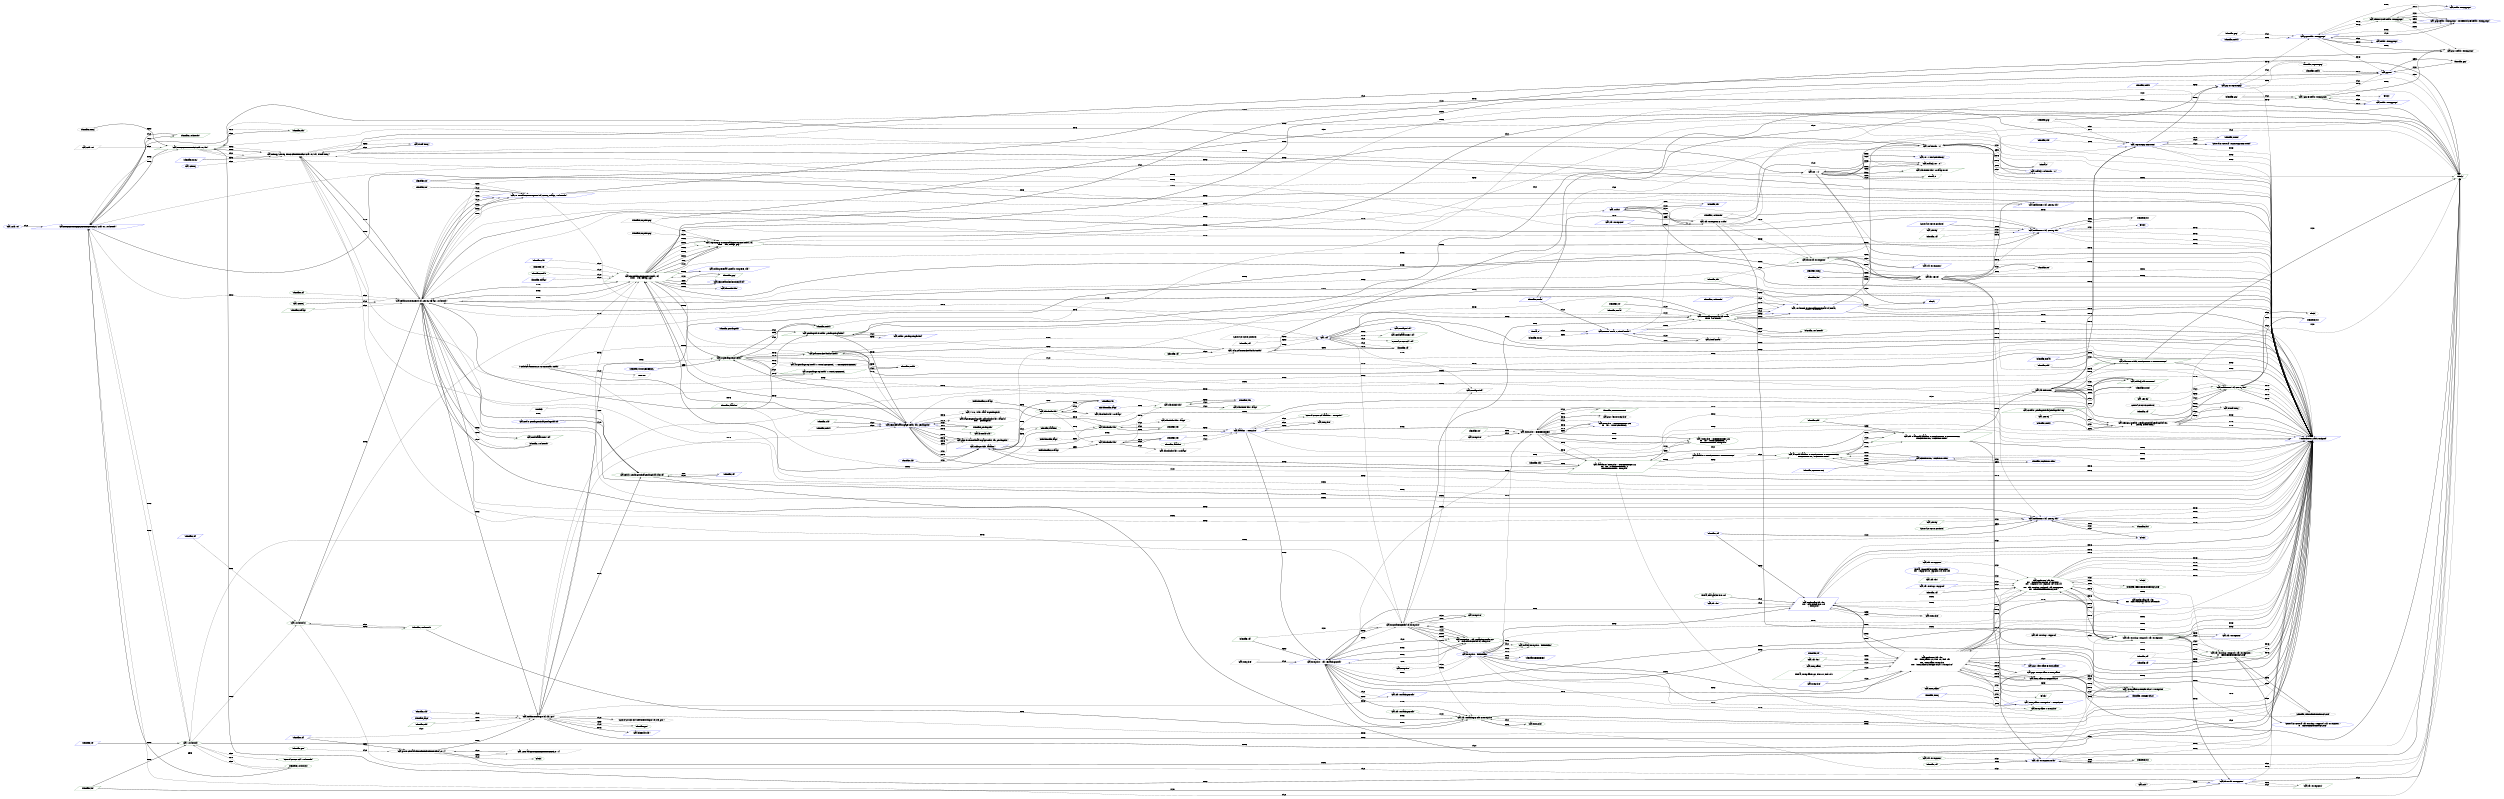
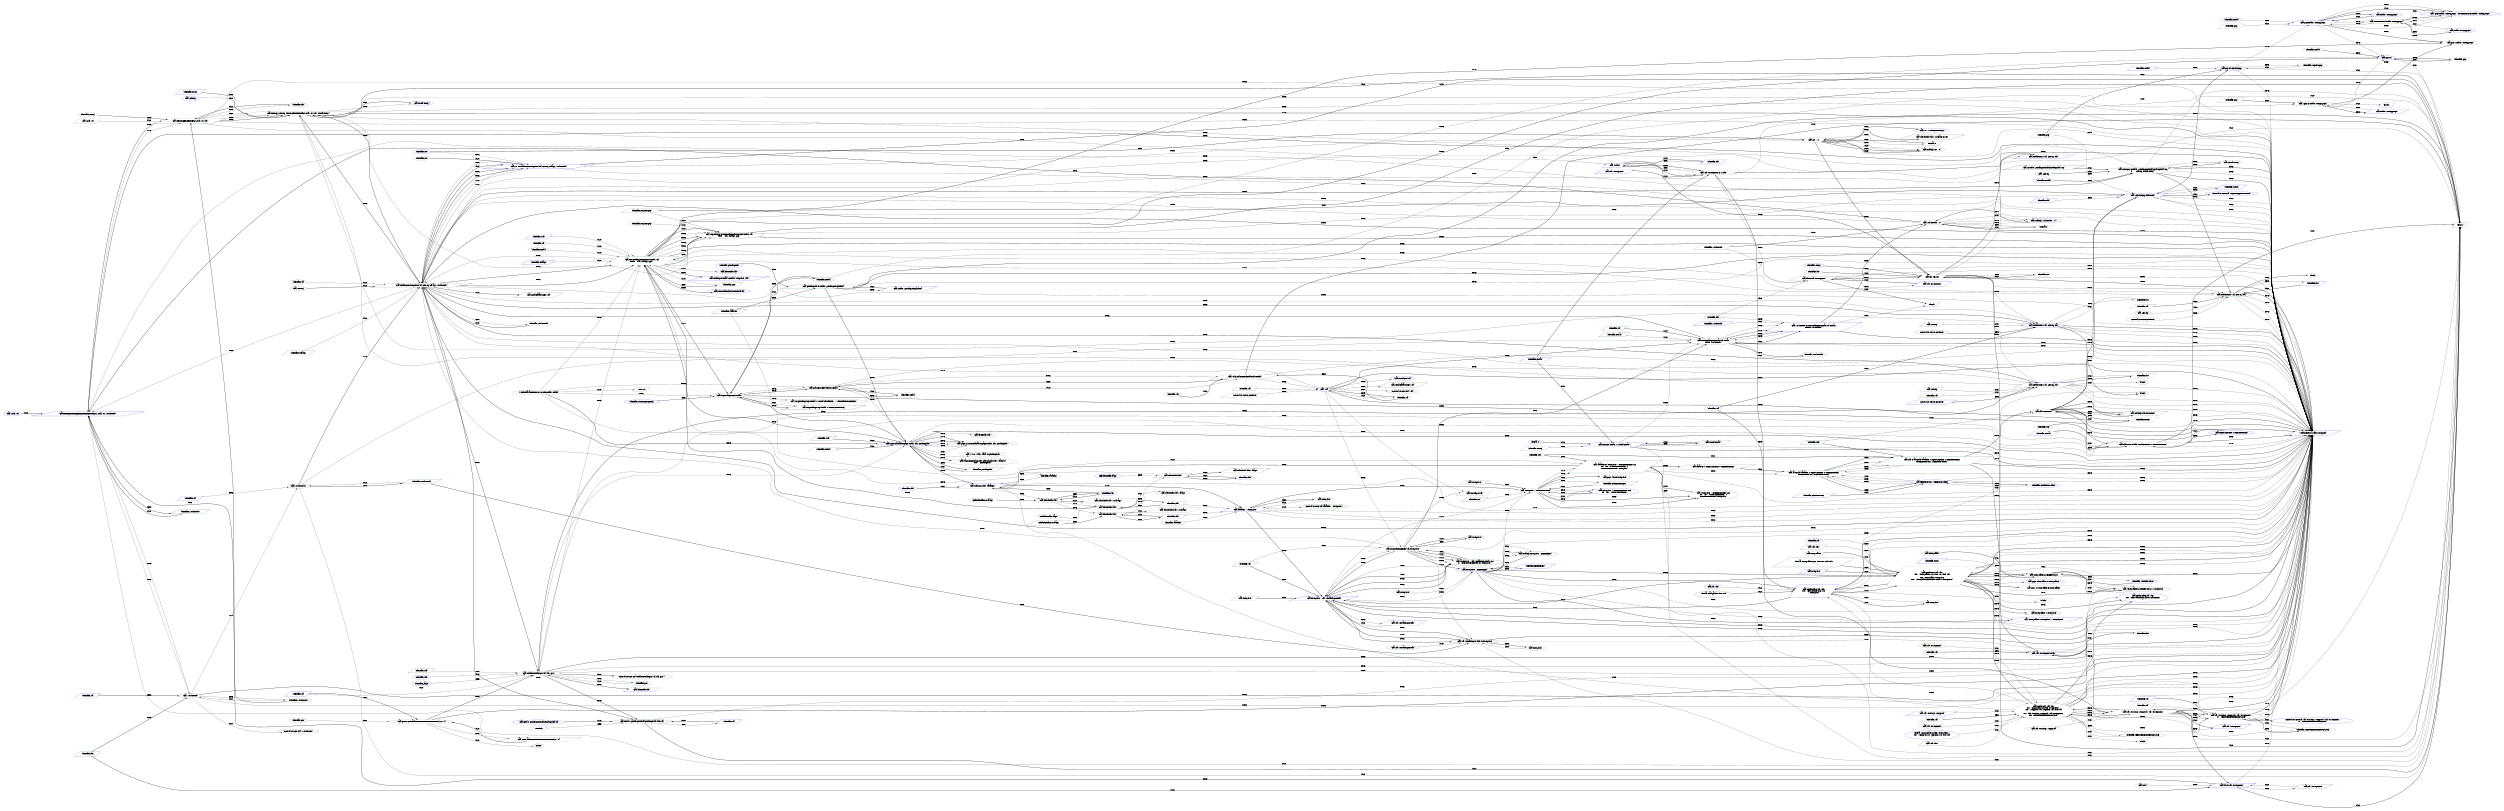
node "(Call,NET_SKB_PAD + NET_IP_ALIGN)": added
